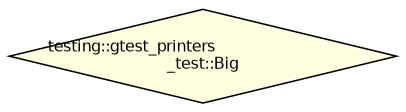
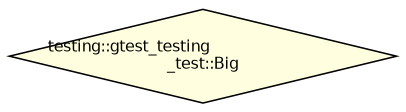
node "testing::gtest_printers _test::Big": label "testing::gtest_printers _test::Big" -> "testing::gtest_testing _test::Big"
